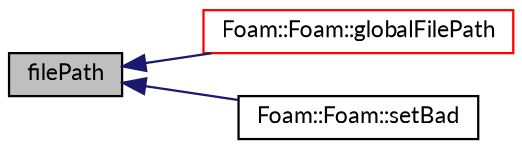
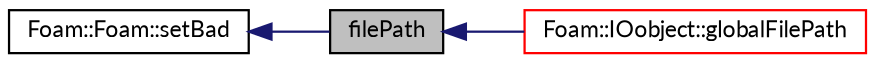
node "Foam::Foam::globalFilePath": label "Foam::Foam::globalFilePath" -> "Foam::IOobject::globalFilePath"
edge "Foam::Foam::setBad" -> "filePath": reversed
